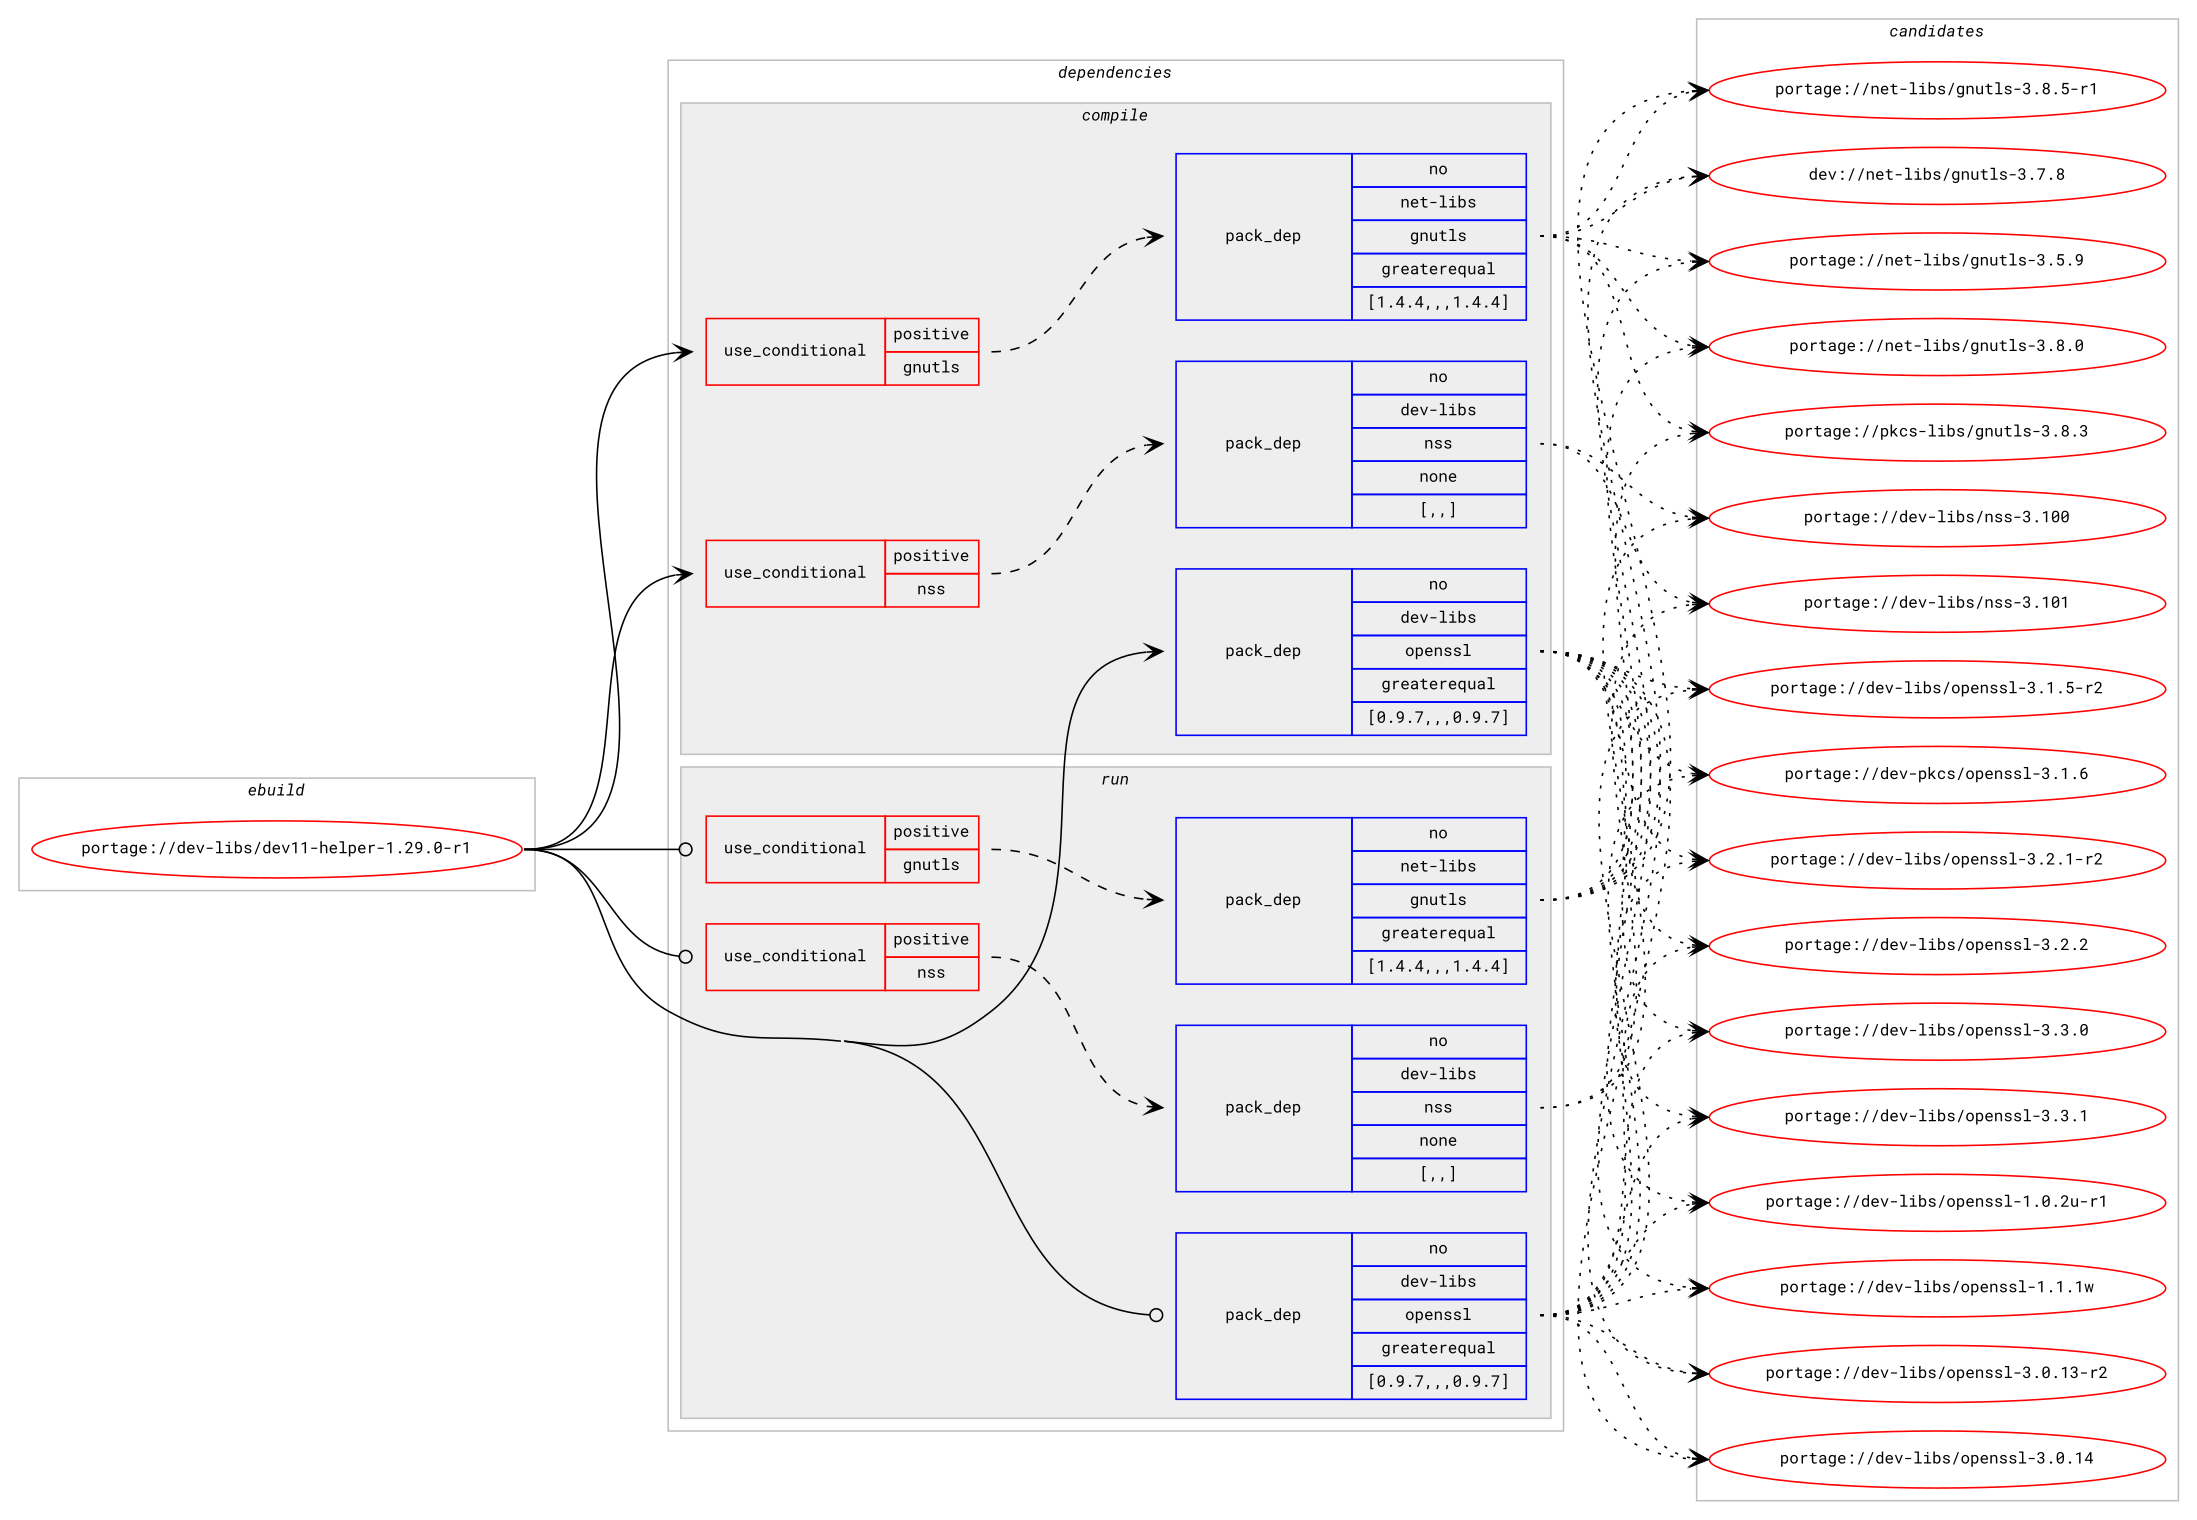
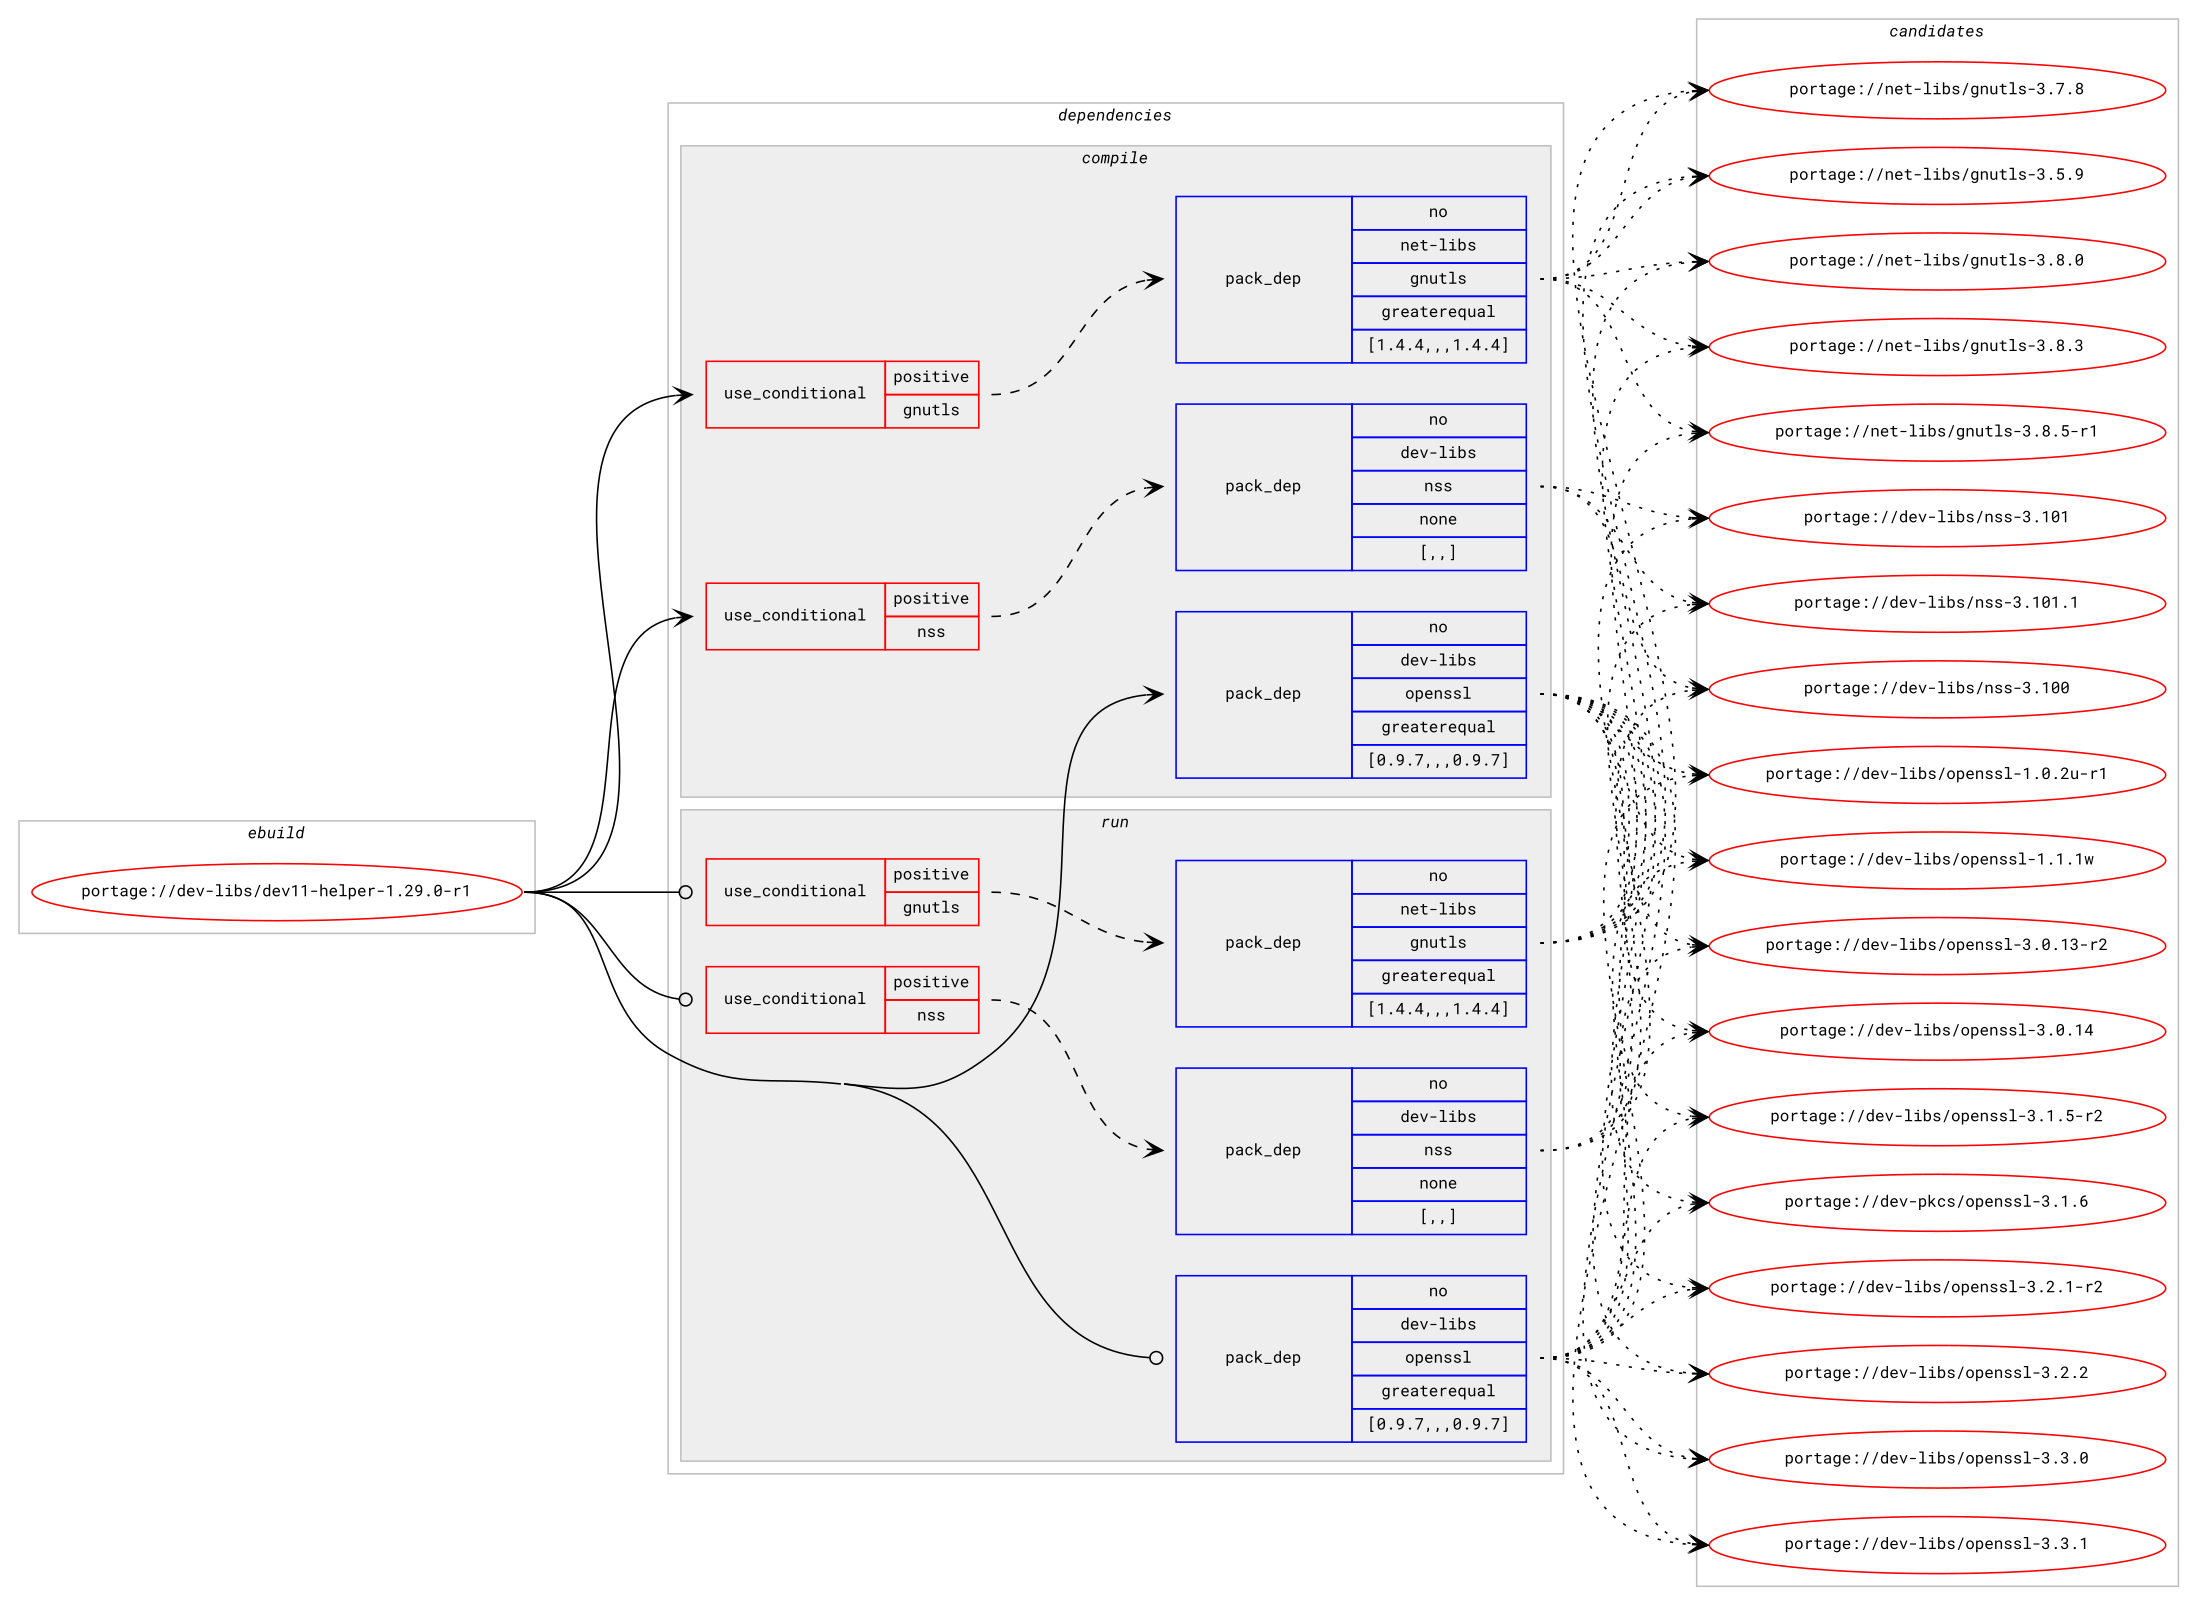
node "dev://net-libs/gnutls-3.7.8": label "dev://net-libs/gnutls-3.7.8" -> "portage://net-libs/gnutls-3.7.8"
node "portage://pkcs-libs/gnutls-3.8.3": label "portage://pkcs-libs/gnutls-3.8.3" -> "portage://net-libs/gnutls-3.8.3"
node "portage://dev-libs/nss-3.101.1": added
